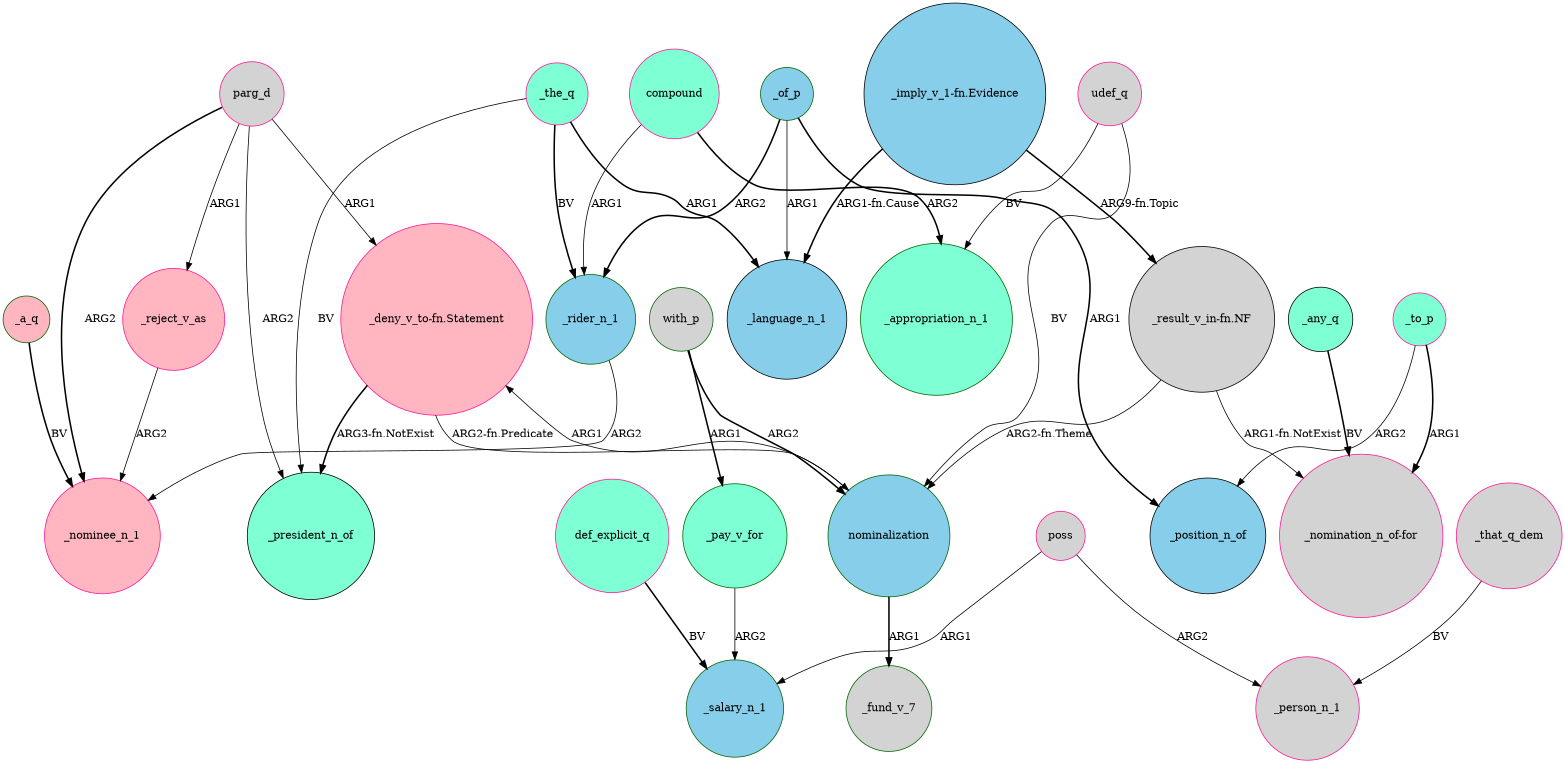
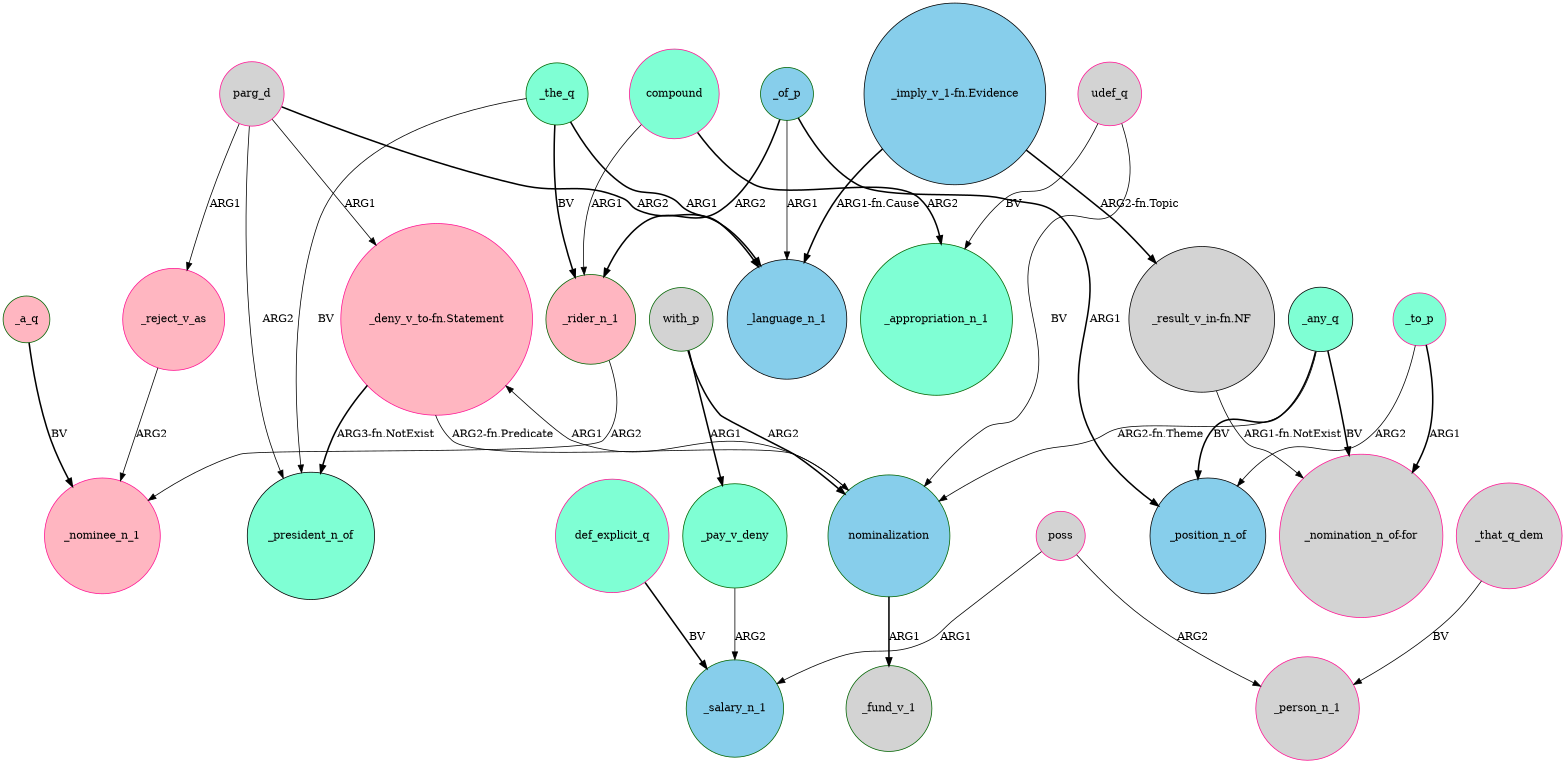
node "_the_q": color deeppink -> darkgreen
edge "_imply_v_1-fn.Evidence" -> "_result_v_in-fn.NF": label "ARG9-fn.Topic" -> "ARG2-fn.Topic"
edge "parg_d" -> "_nominee_n_1": now "parg_d" -> "_language_n_1"
node "_rider_n_1": fillcolor skyblue -> lightpink
edge "_any_q" -> "_position_n_of": added, label "BV"
edge "_result_v_in-fn.NF" -> "nominalization": now "_any_q" -> "nominalization"
node "_pay_v_for": label "_pay_v_for" -> "_pay_v_deny"
node "_fund_v_7": label "_fund_v_7" -> "_fund_v_1"
